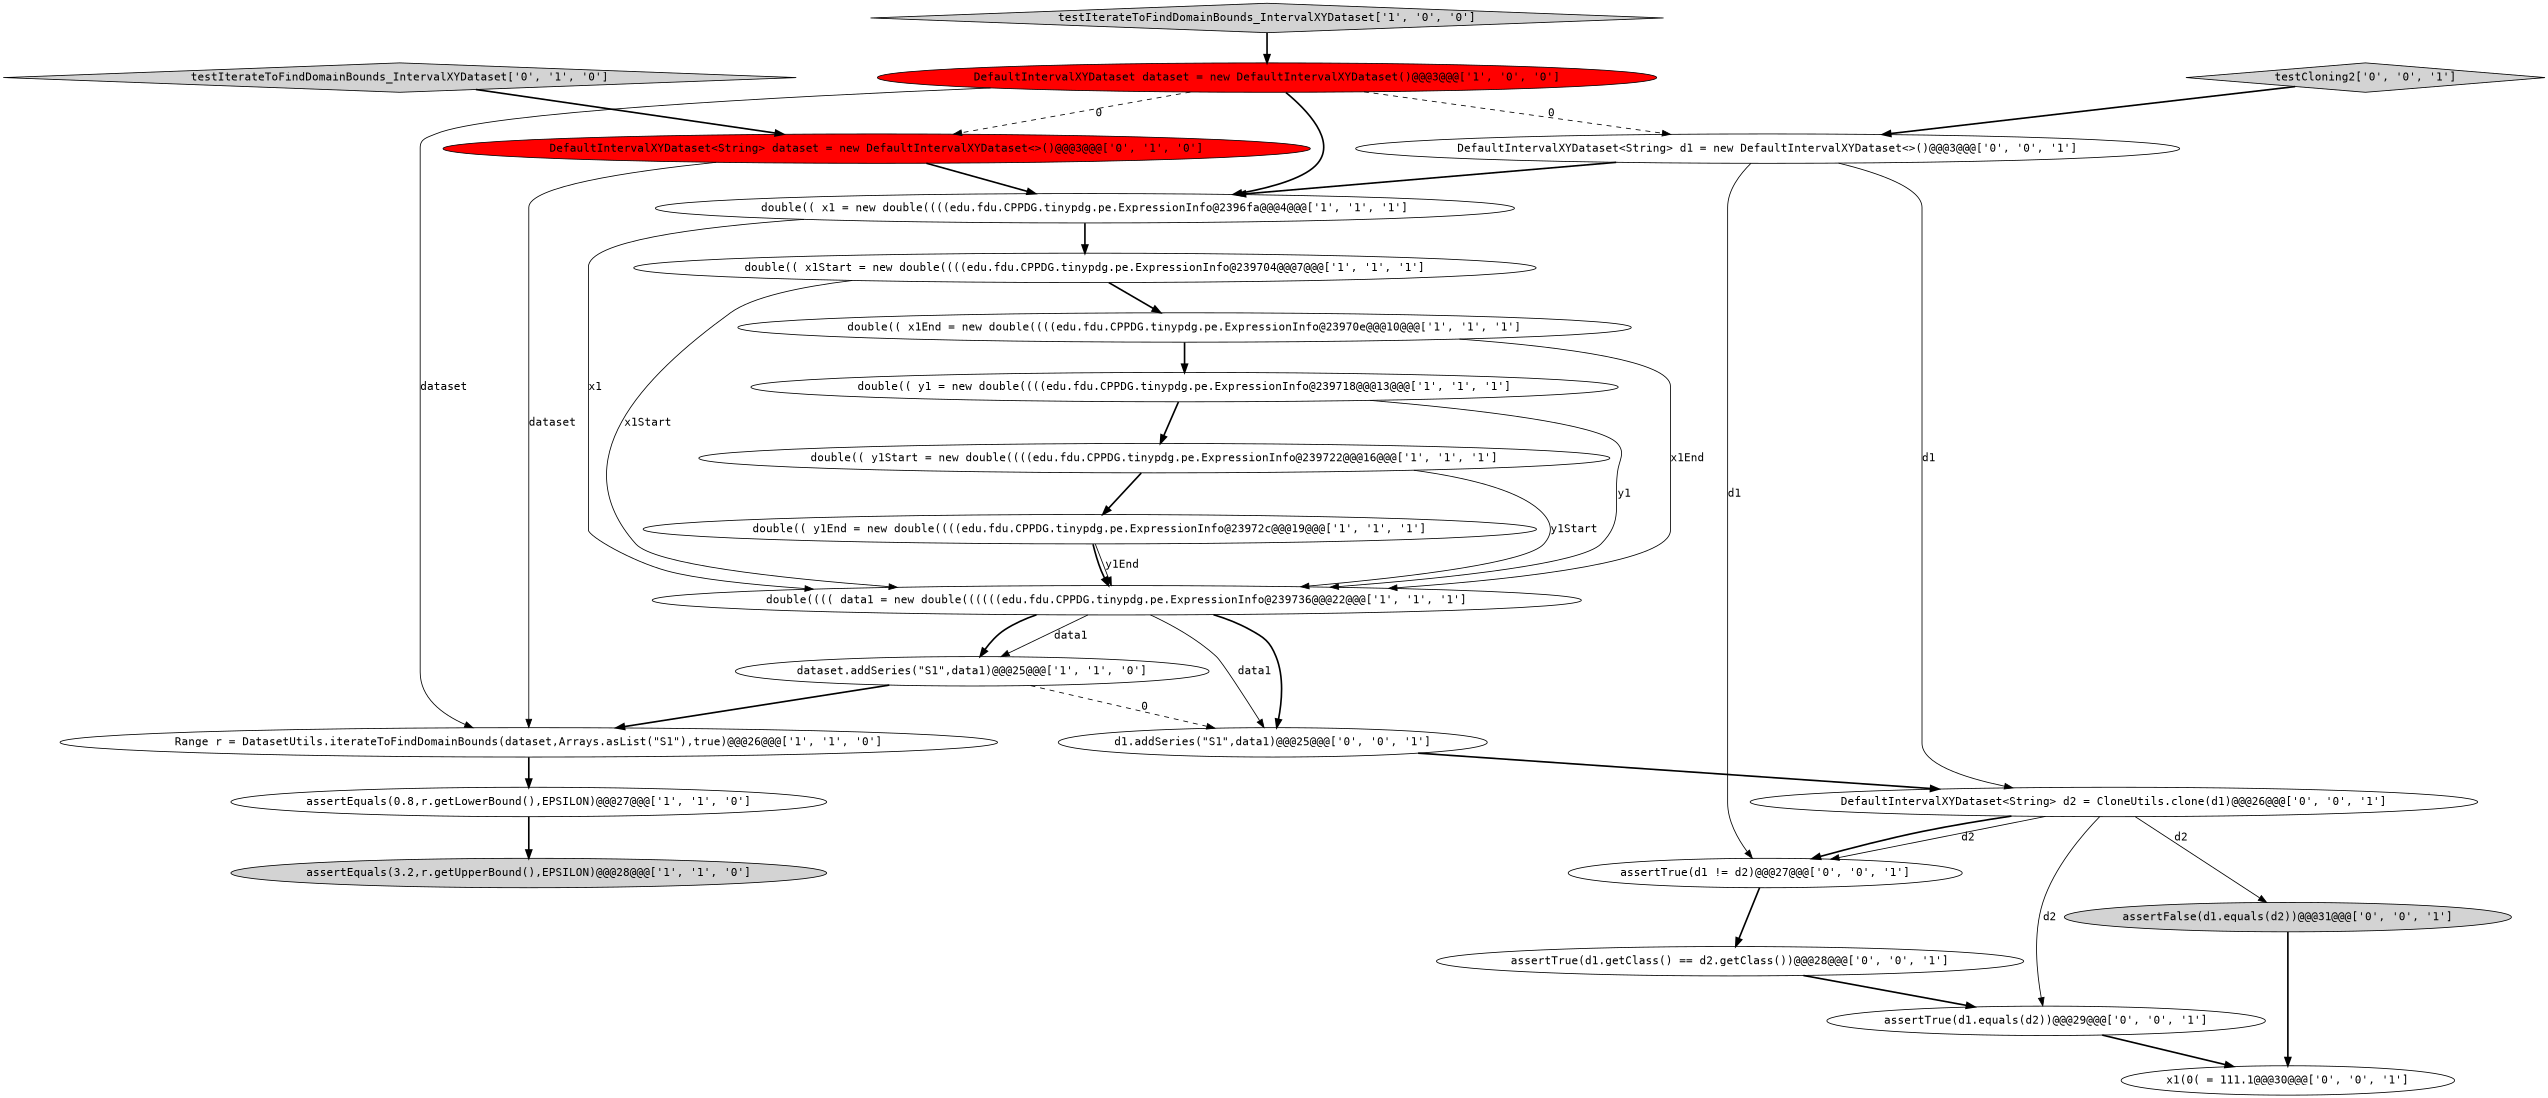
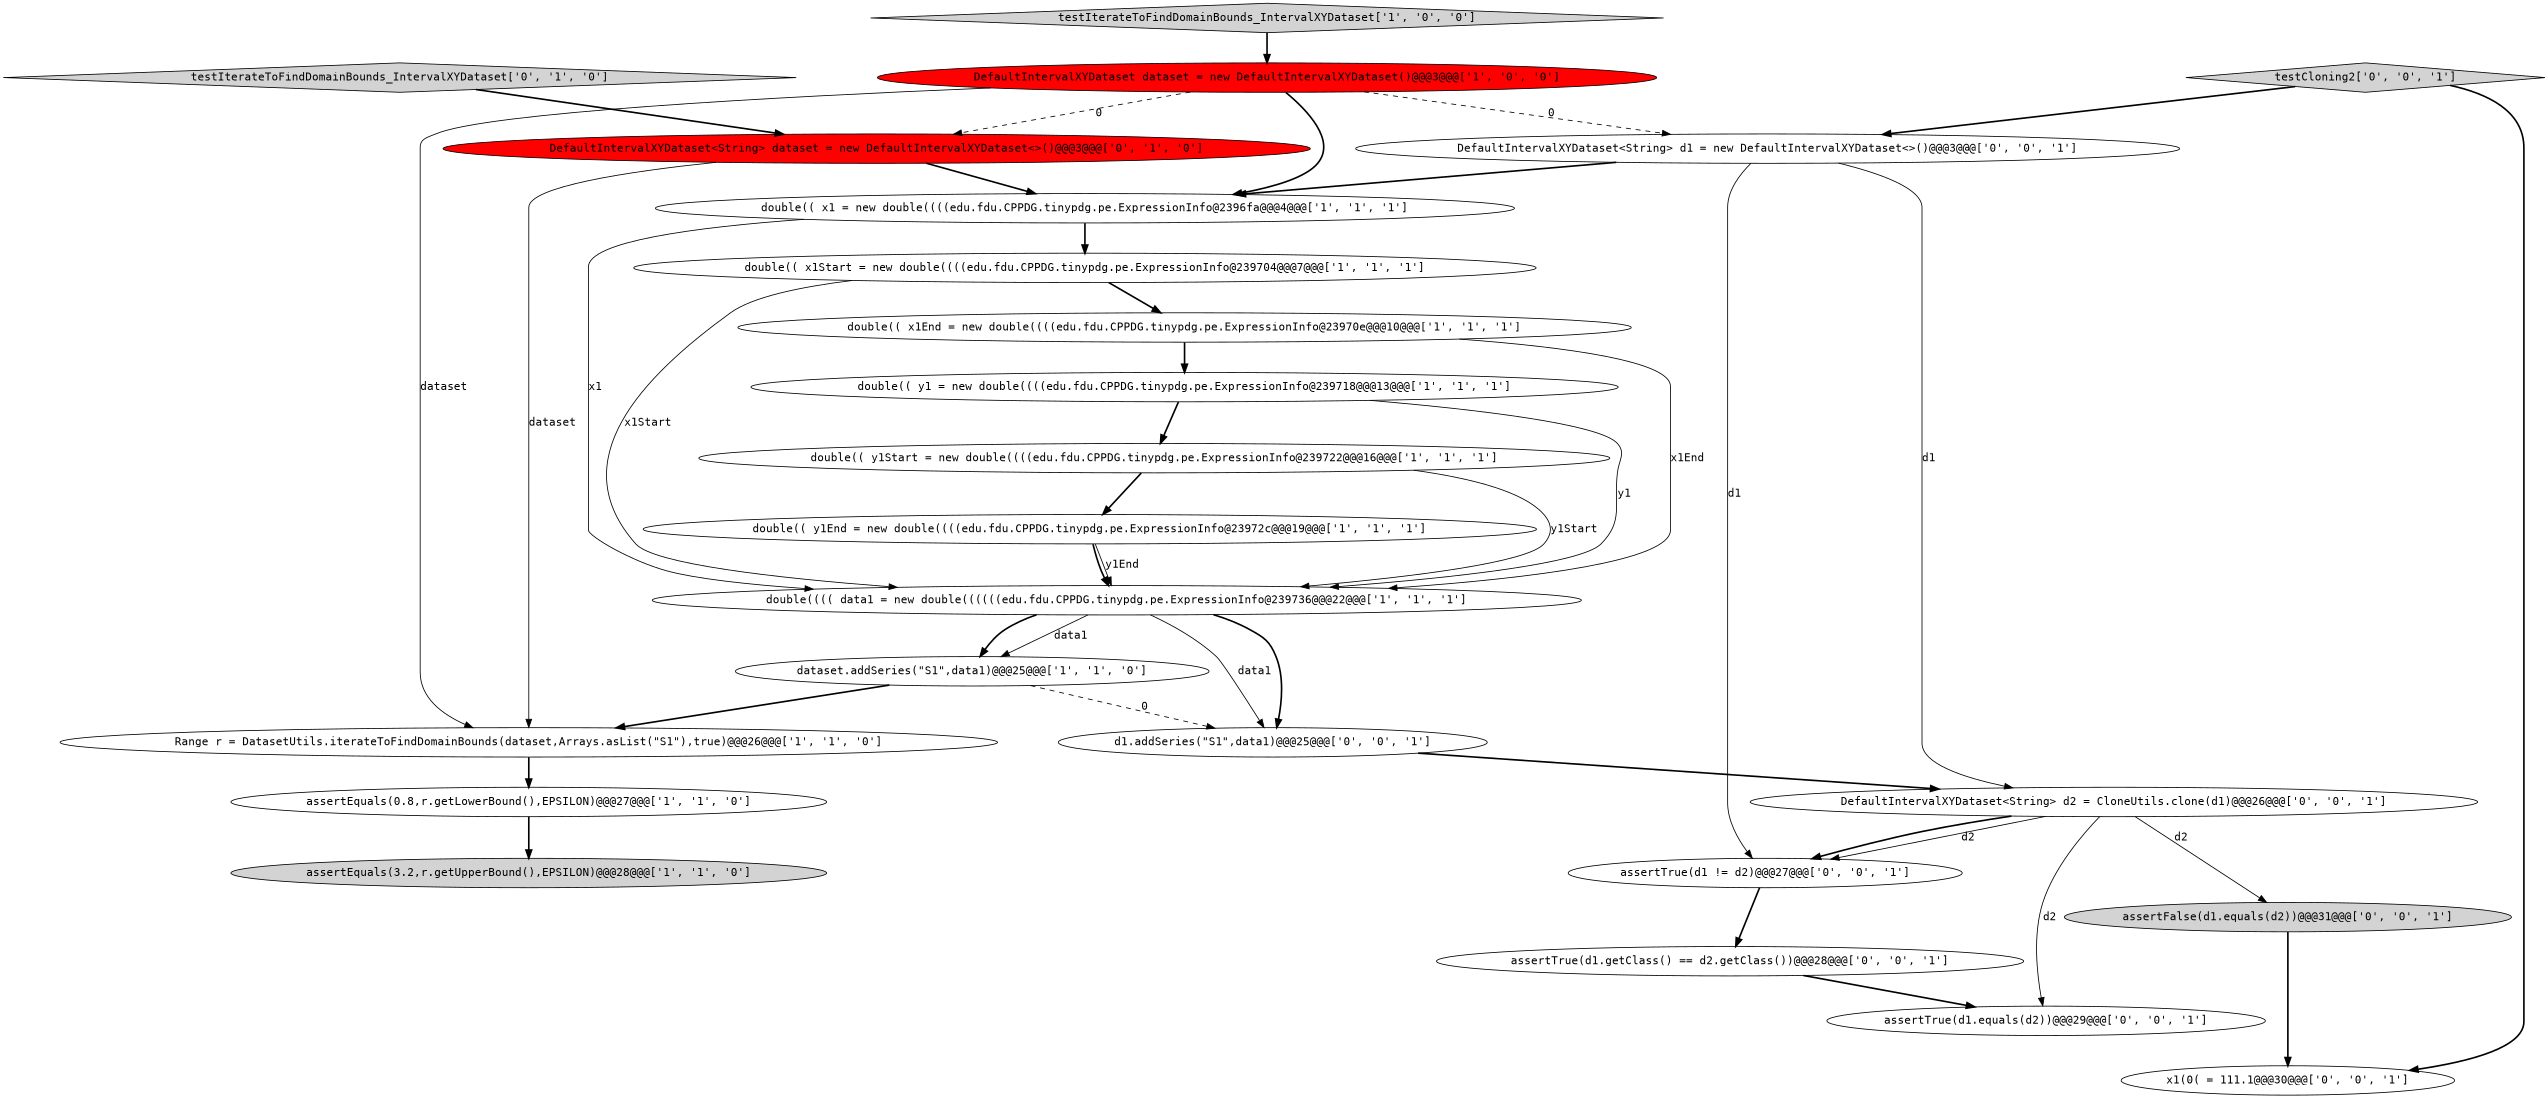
edge "assertTrue(d1.equals(d2))@@@29@@@['0', '0', '1']" -> "x1(0( = 111.1@@@30@@@['0', '0', '1']": now "testCloning2['0', '0', '1']" -> "x1(0( = 111.1@@@30@@@['0', '0', '1']"
